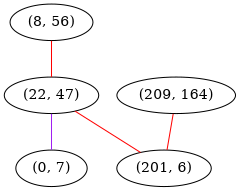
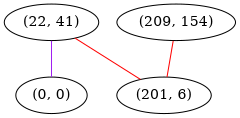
node "(8, 56)": removed
node "(22, 47)": label "(22, 47)" -> "(22, 41)"
node "(209, 164)": label "(209, 164)" -> "(209, 154)"
node "(0, 7)": label "(0, 7)" -> "(0, 0)"
